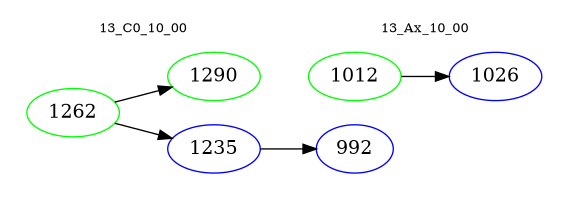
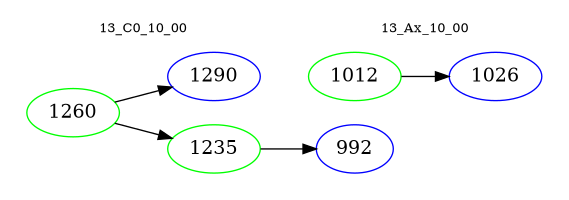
node "1290": color green -> blue
node "1262": label "1262" -> "1260"
node "1235": color blue -> green
